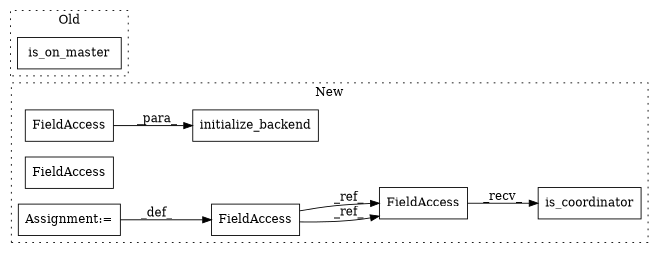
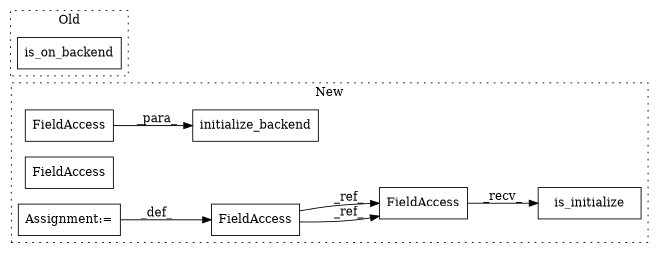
node "is_on_master": label "is_on_master" -> "is_on_backend"
node "is_coordinator": label "is_coordinator" -> "is_initialize"
